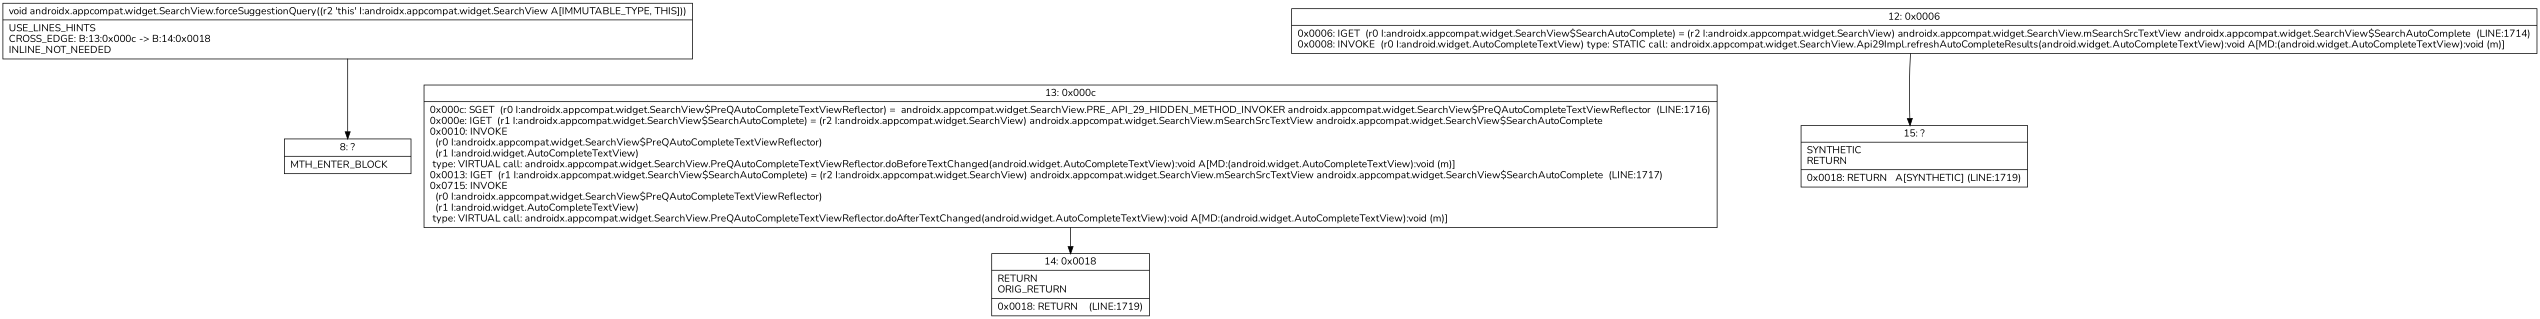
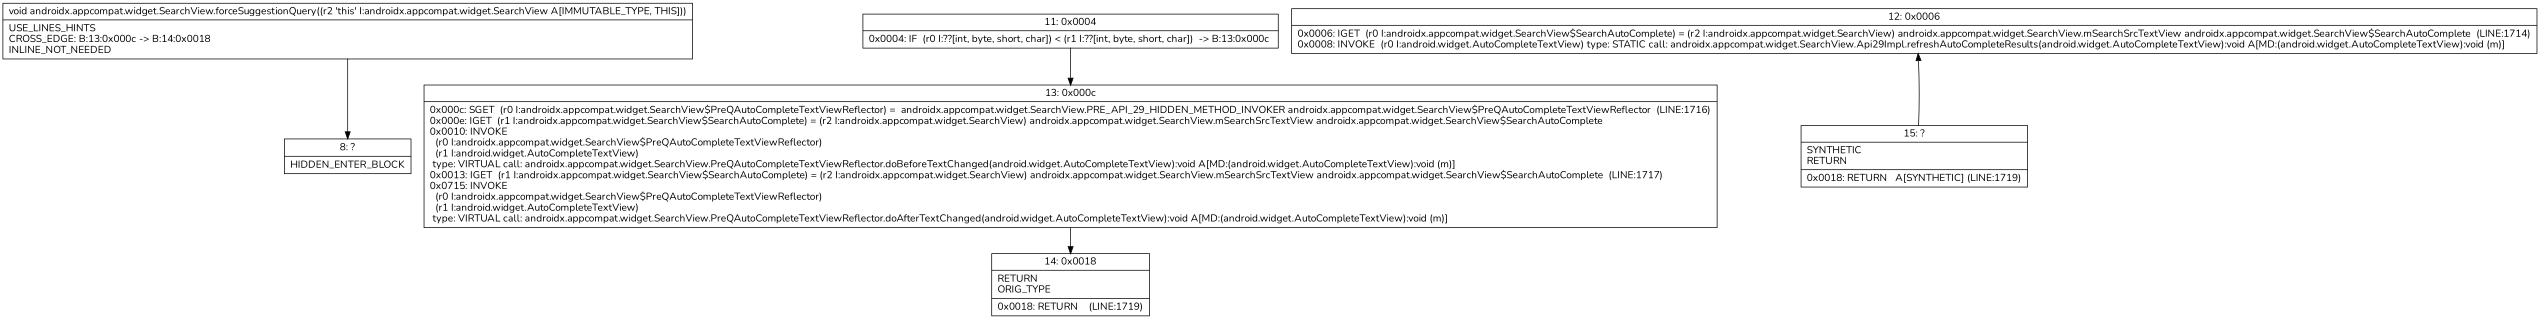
node "11: 0x0004": added
edge "12: 0x0006" -> "15: ?": reversed
node "8: ?": text "MTH_ENTER_BLOCK" -> "HIDDEN_ENTER_BLOCK"
node "14: 0x0018": text "ORIG_RETURN" -> "ORIG_TYPE"
